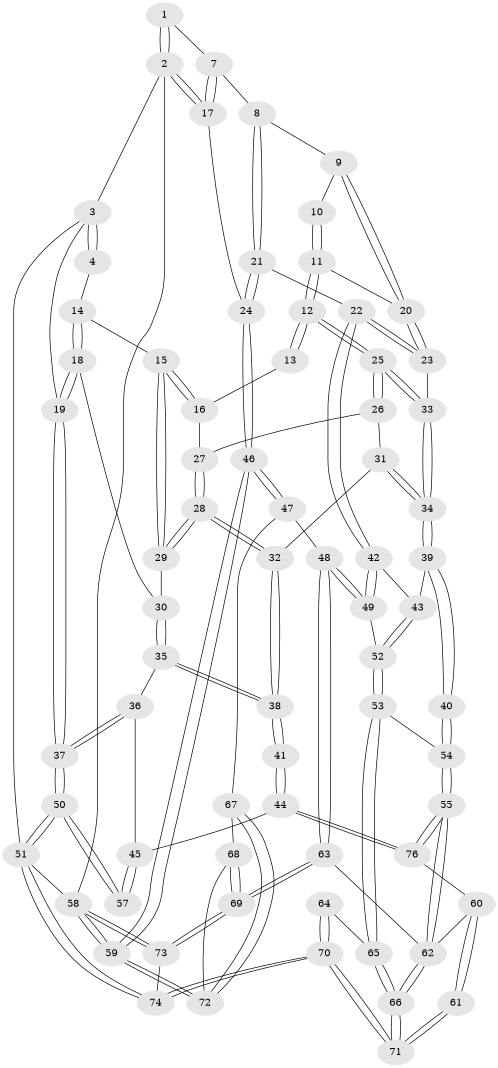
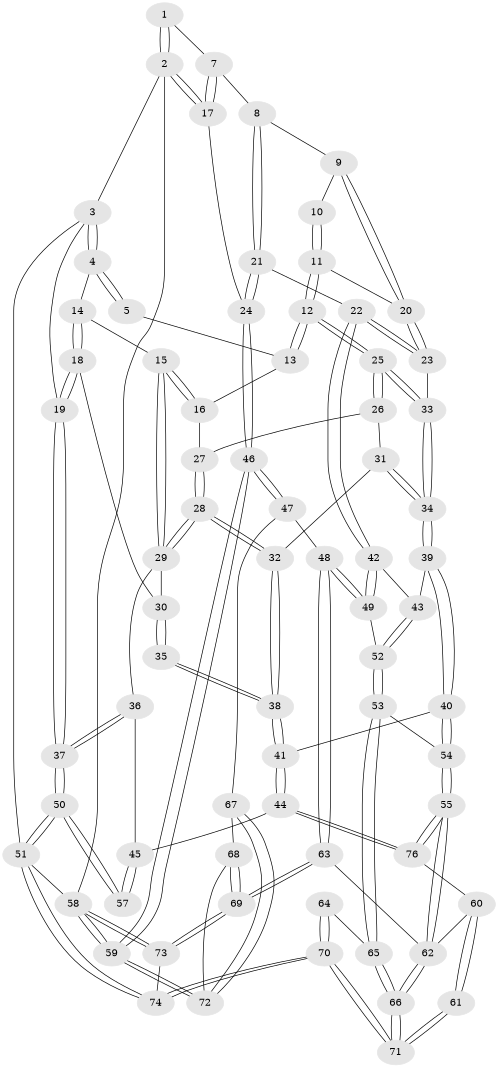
node "5": added
edge "35" -- "36": now "29" -- "36"
edge "40" -- "41": added
